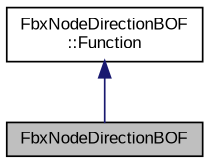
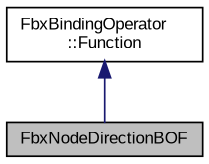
node "FbxNodeDirectionBOF ::Function": label "FbxNodeDirectionBOF ::Function" -> "FbxBindingOperator ::Function"
